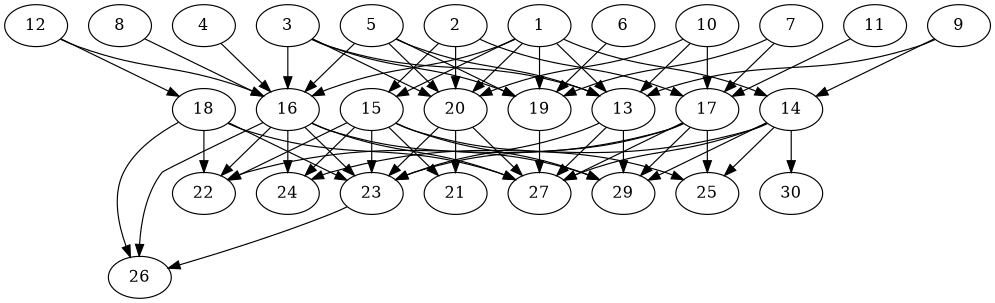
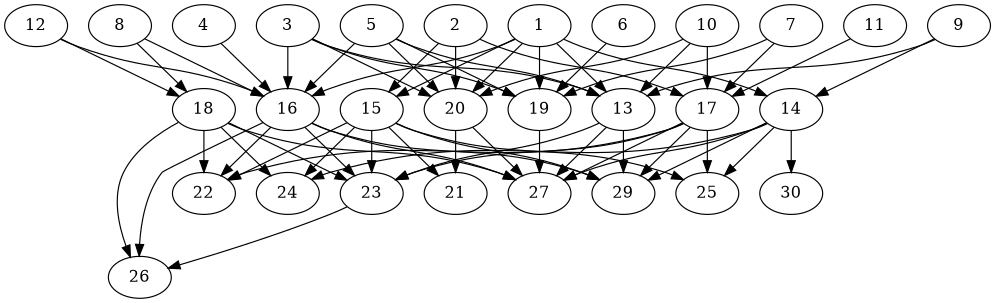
edge "8" -> "18": added
edge "16" -> "24": now "18" -> "24"
edge "20" -> "23": removed
